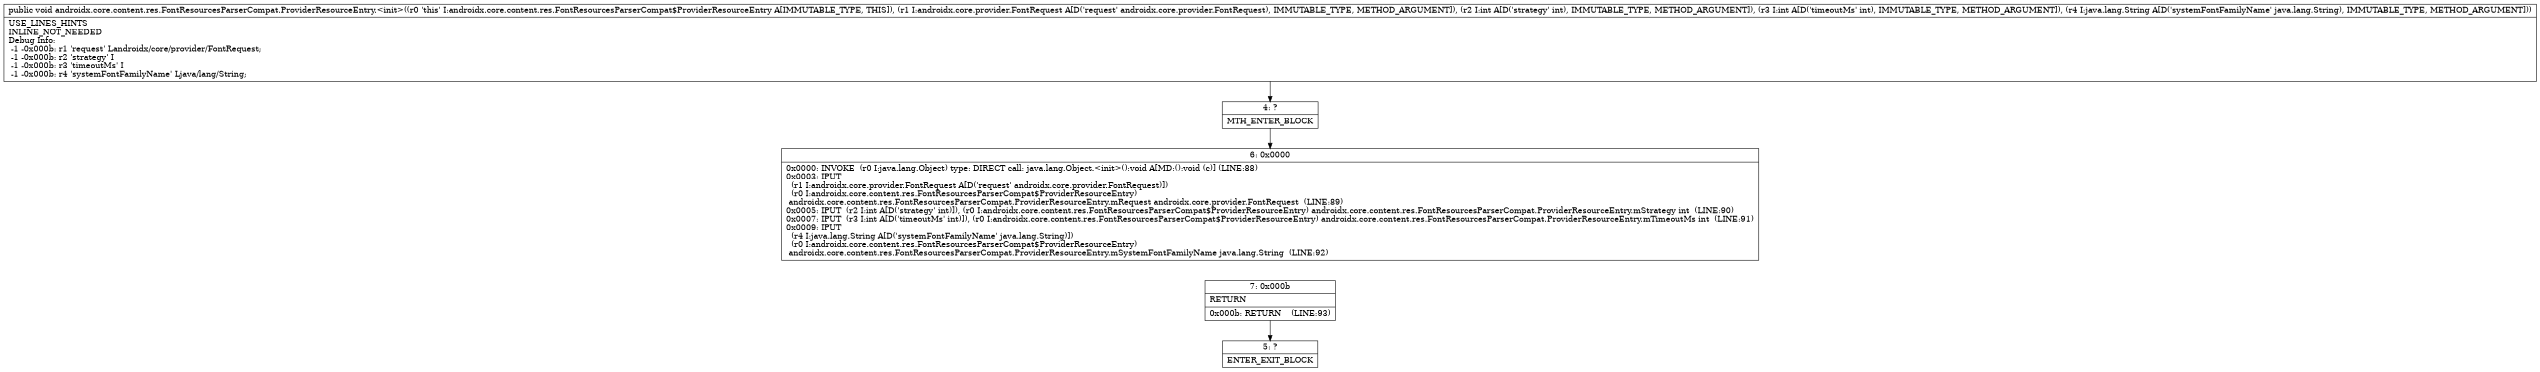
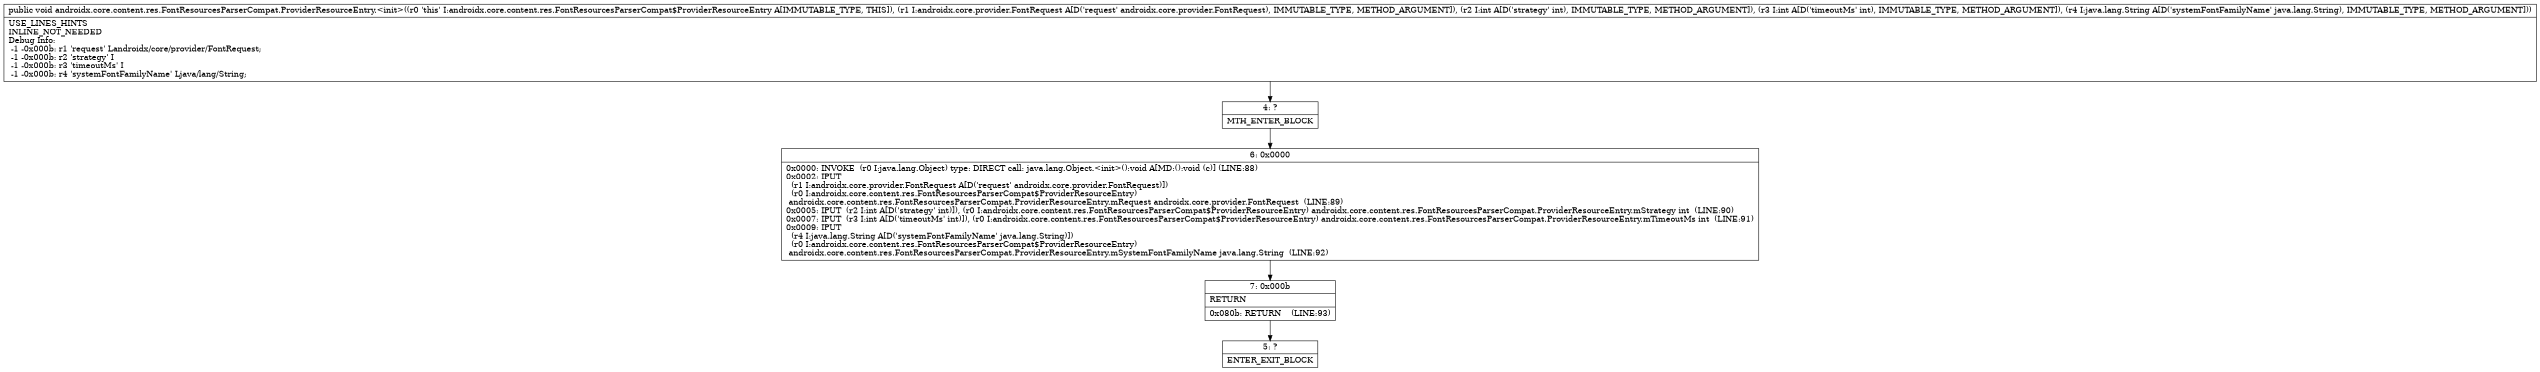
node "6: 0x0000": text "0x0003: IPUT" -> "0x0002: IPUT"
edge "6: 0x0000" -> "7: 0x000b": added
node "7: 0x000b": text "0x000b: RETURN    (LINE:93)" -> "0x080b: RETURN    (LINE:93)"
